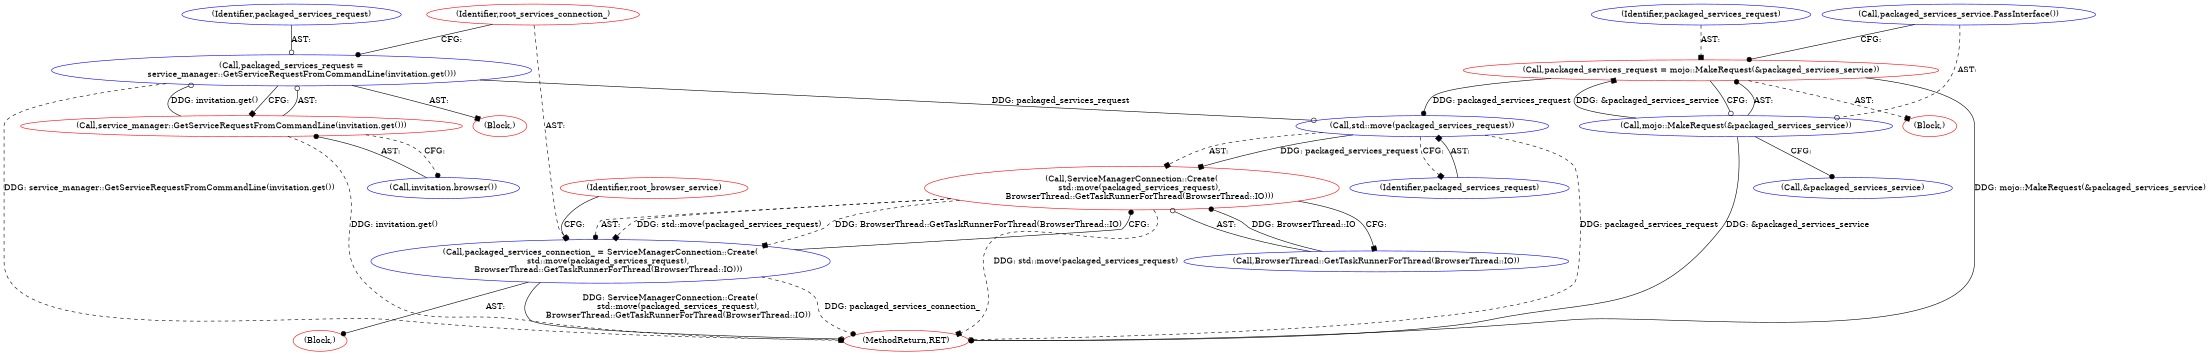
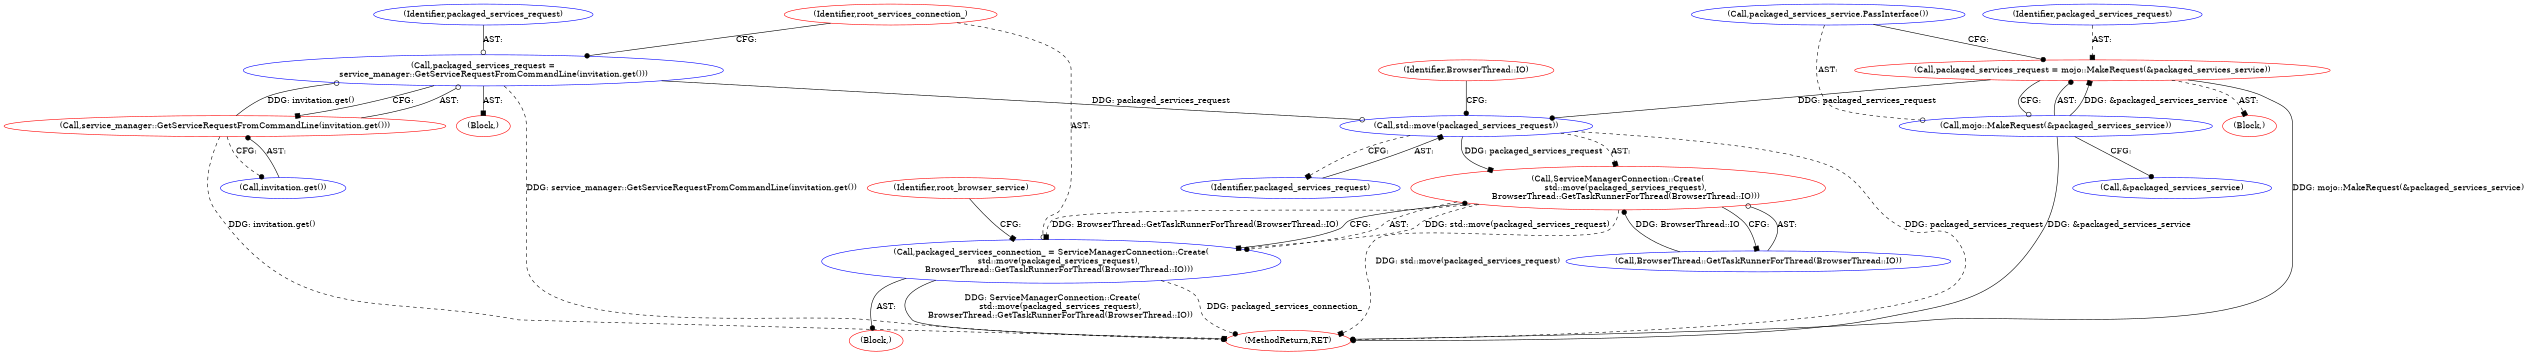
node "(Identifier,BrowserThread::IO)": added
node "(Call,invitation.browser())": label "(Call,invitation.browser())" -> "(Call,invitation.get())"
